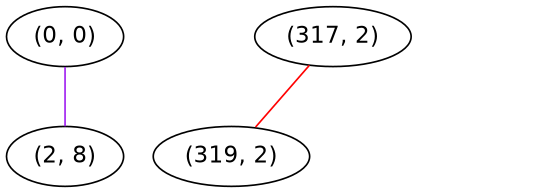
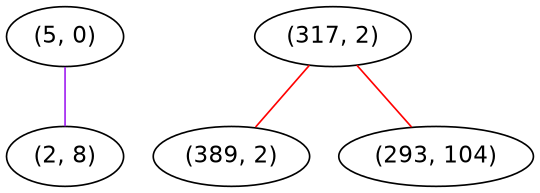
node "(0, 0)": label "(0, 0)" -> "(5, 0)"
node "(319, 2)": label "(319, 2)" -> "(389, 2)"
node "(293, 104)": added
